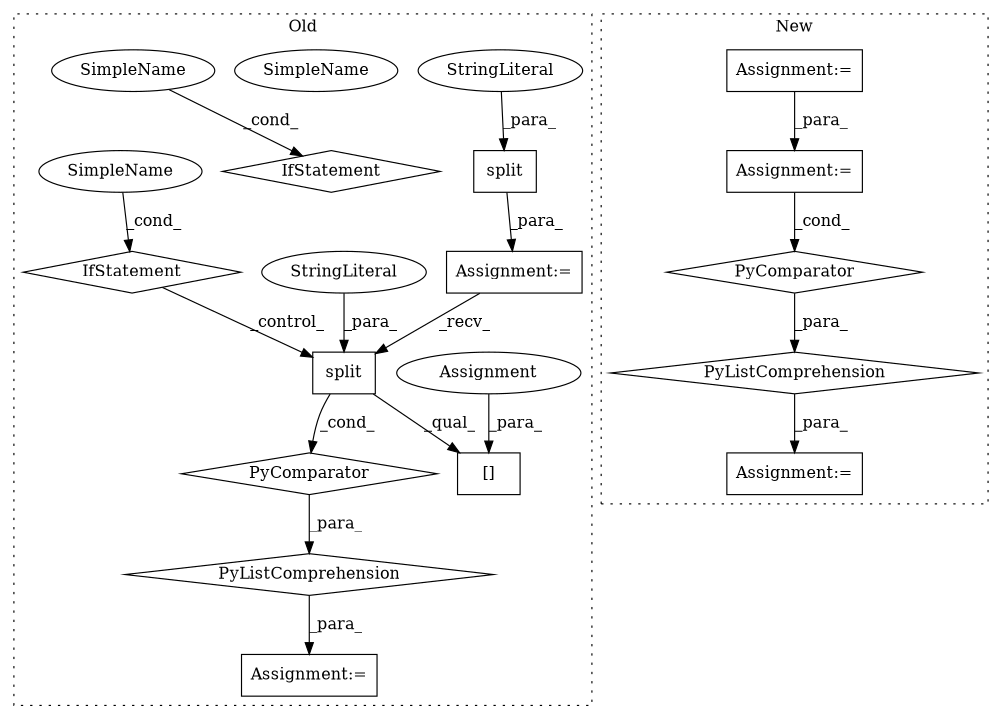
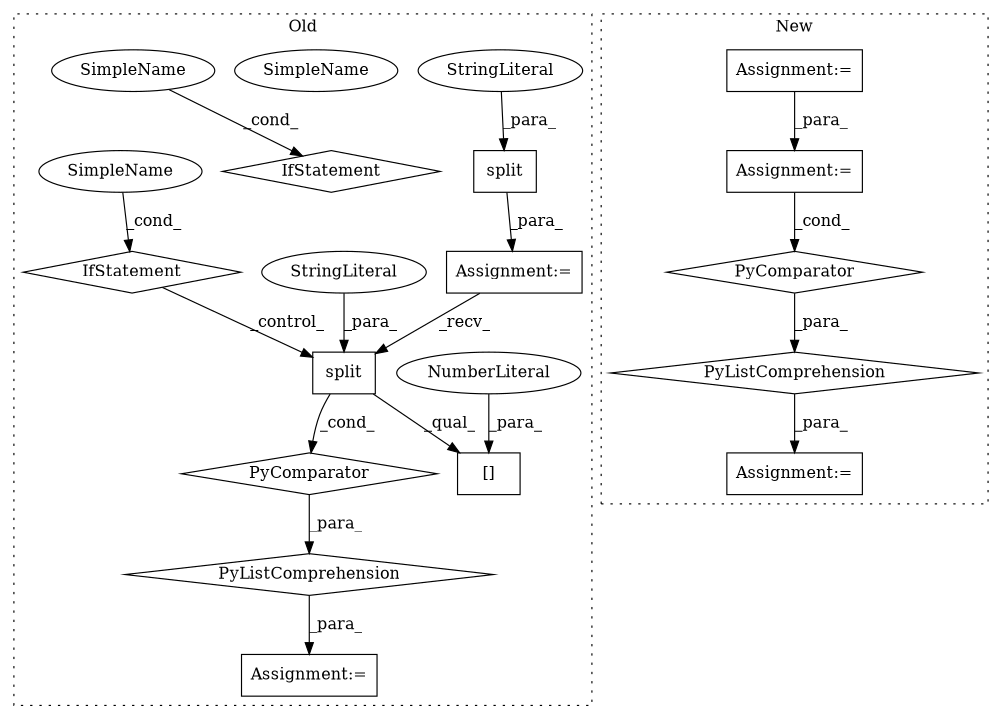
node "Assignment": label "Assignment" -> "NumberLiteral"
